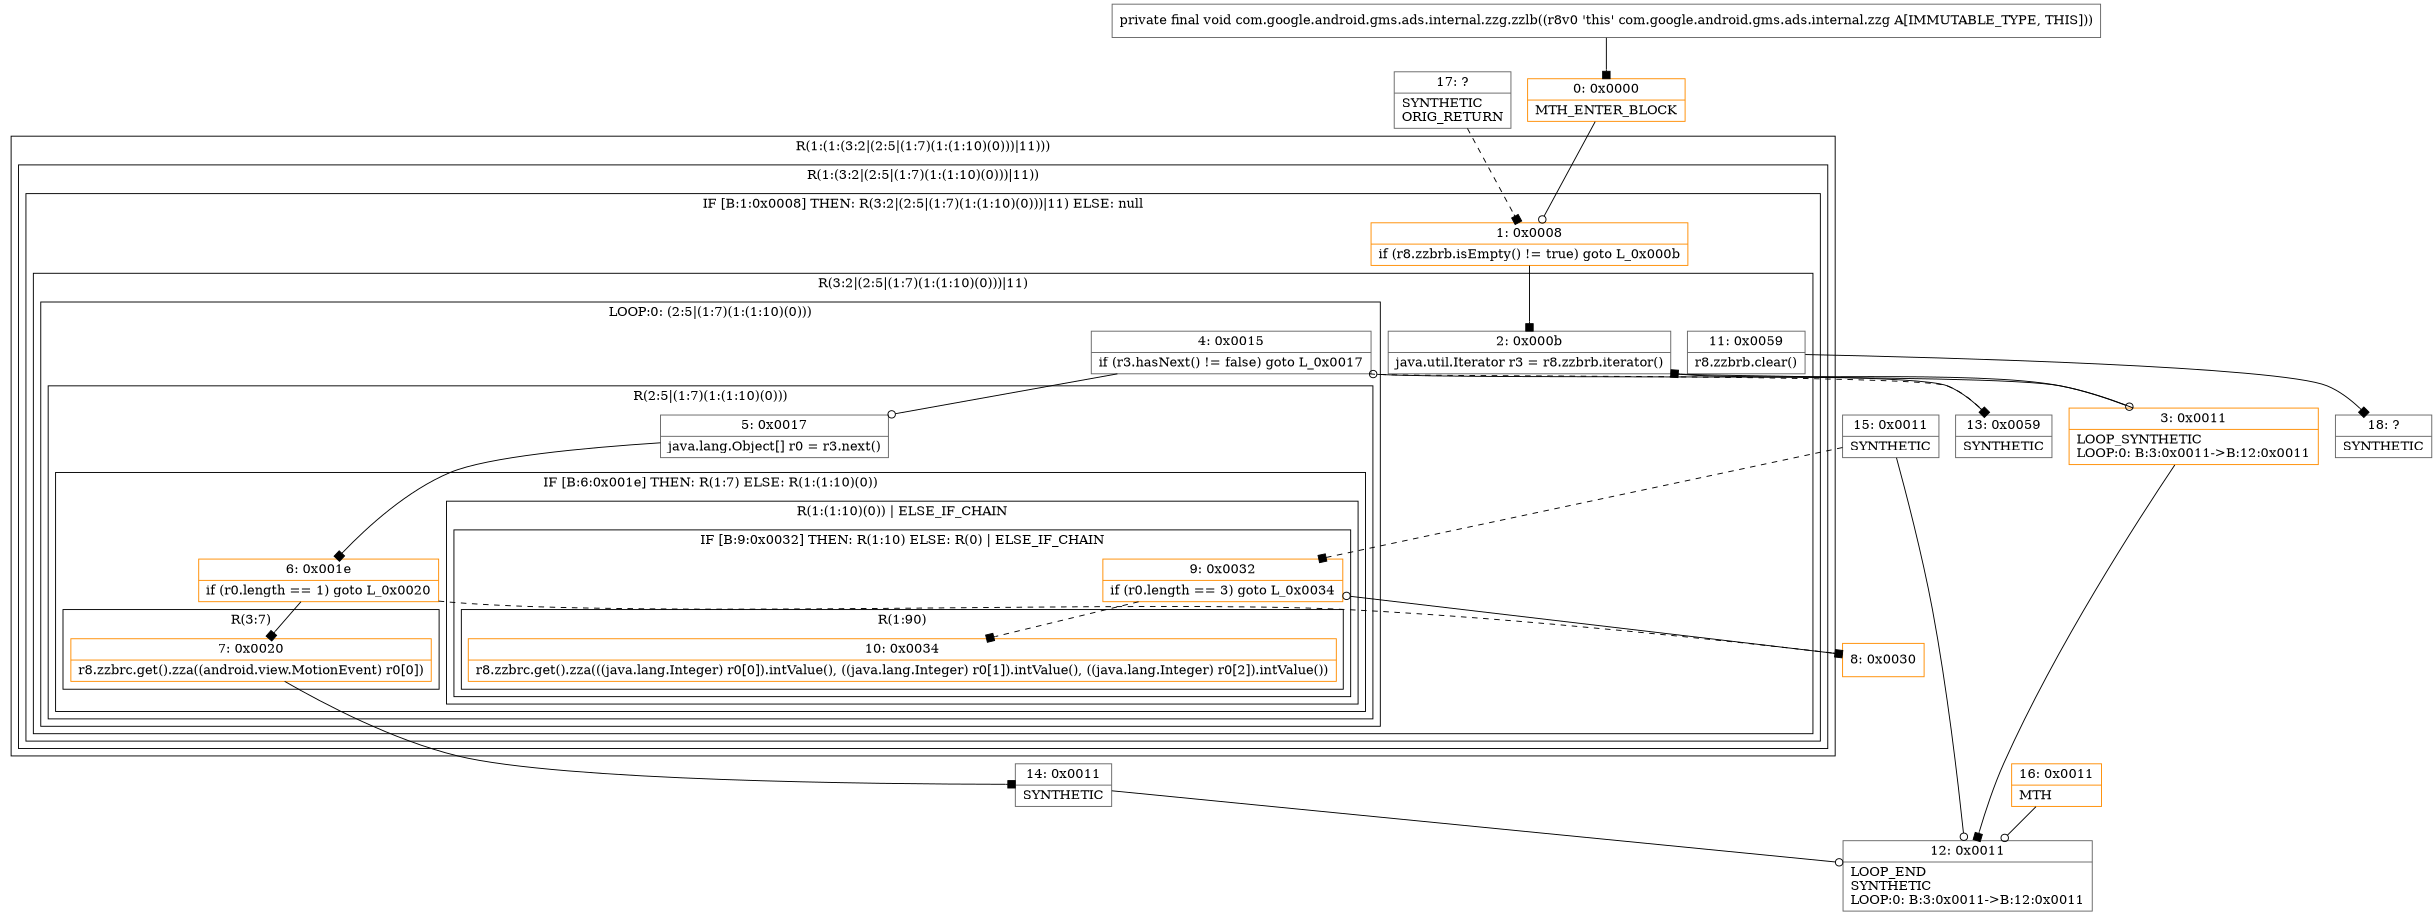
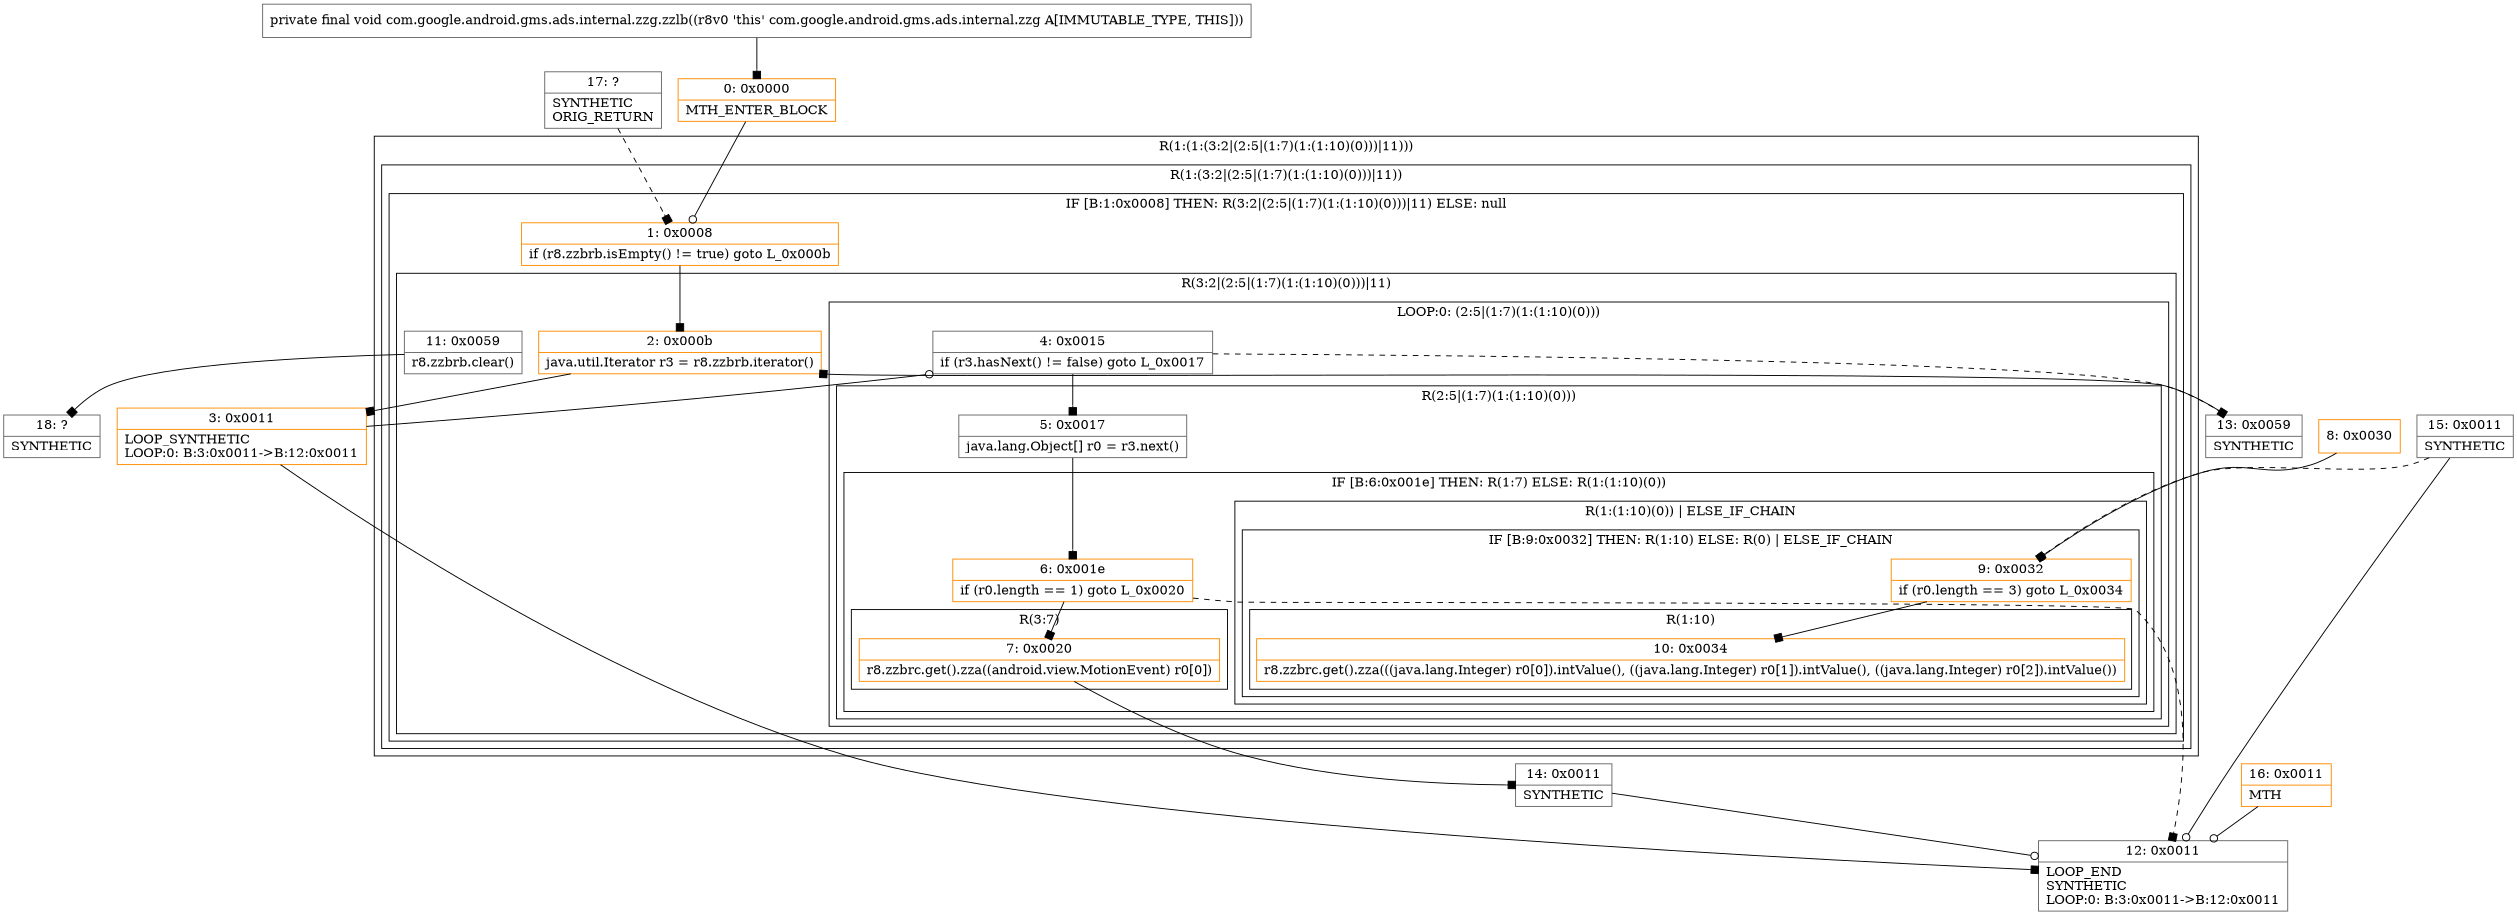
node "2: 0x000b": color gray40 -> darkorange
edge "2: 0x000b" -> "3: 0x0011": arrowhead odot -> box
edge "4: 0x0015" -> "5: 0x0017": arrowhead odot -> box
edge "6: 0x001e" -> "8: 0x0030": now "6: 0x001e" -> "12: 0x0011"
edge "9: 0x0032" -> "10: 0x0034": style dashed -> solid
cluster "R(1:90)": label "R(1:90)" -> "R(1:10)"
